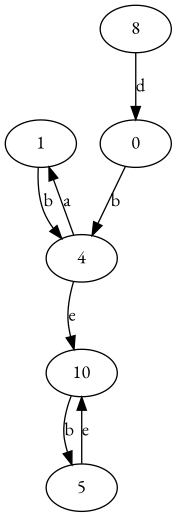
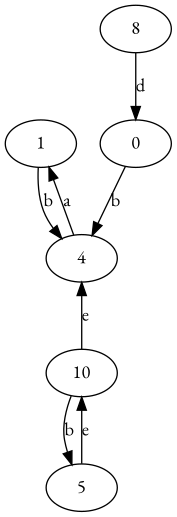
edge "4" -> "10": reversed
